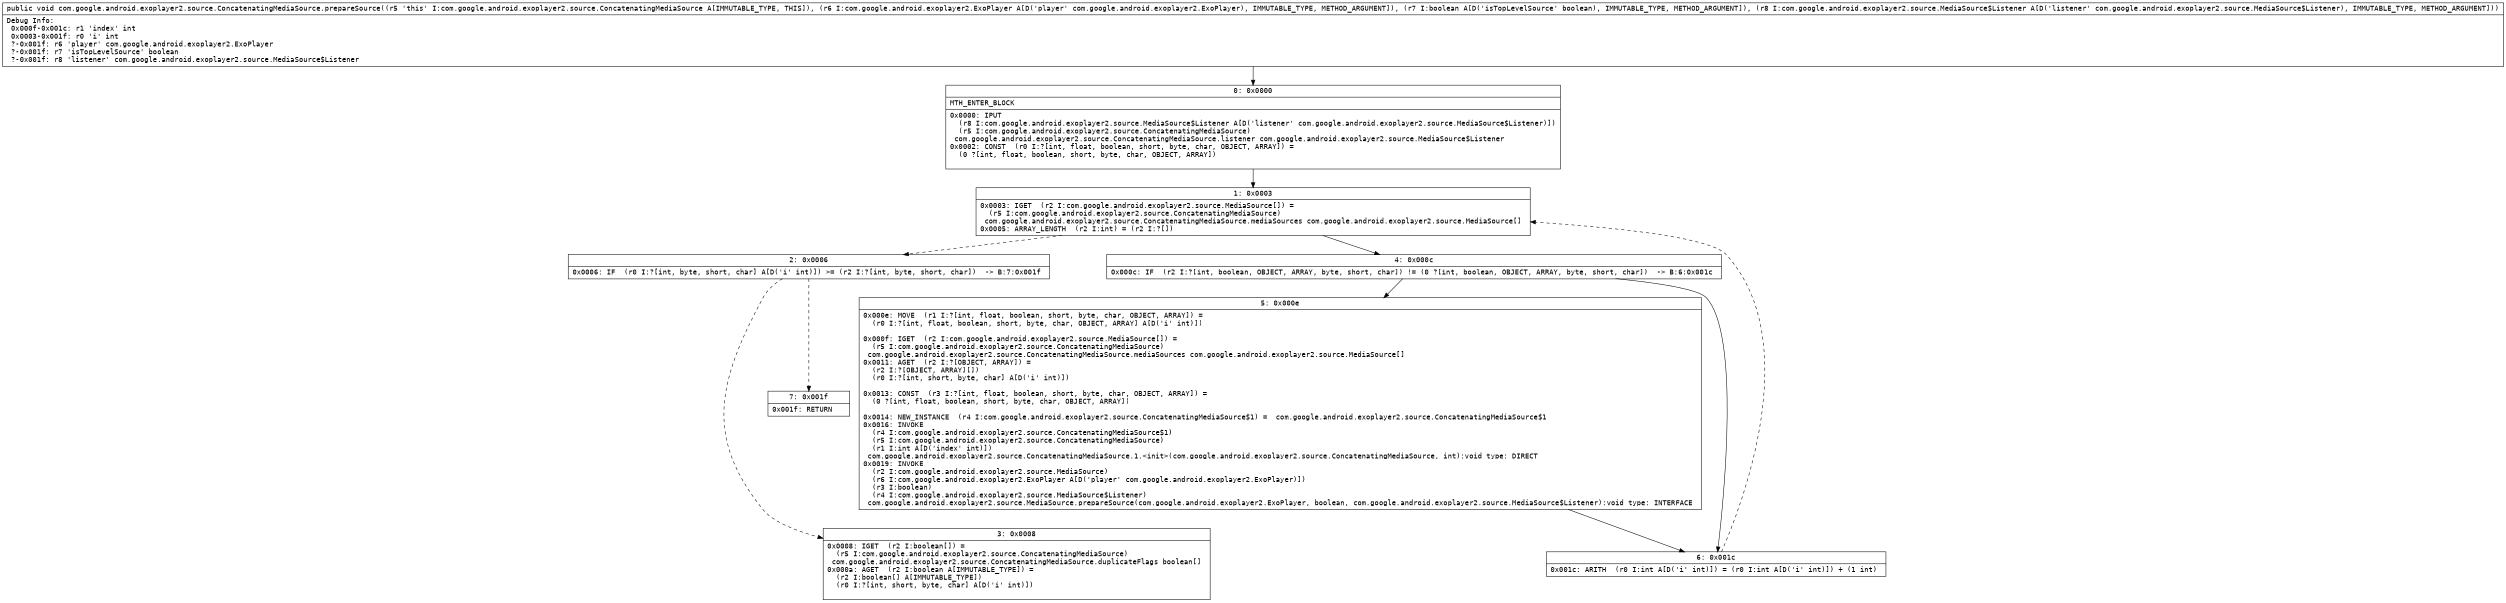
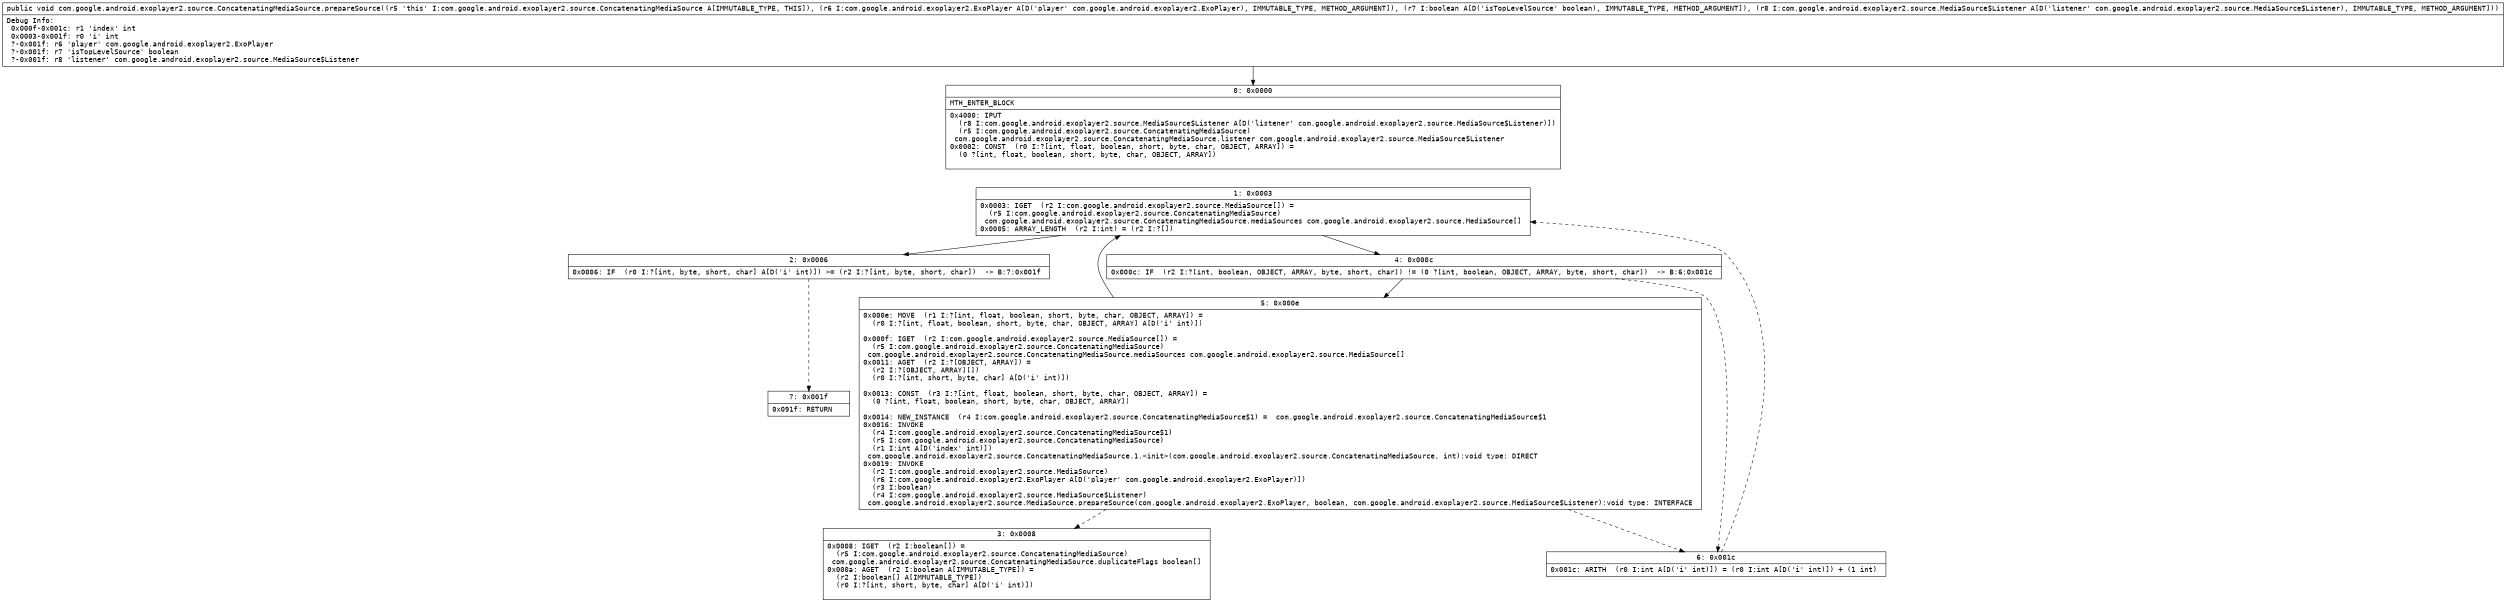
node "0: 0x0000": text "0x0000: IPUT" -> "0x4000: IPUT"
edge "0: 0x0000" -> "1: 0x0003": now "5: 0x000e" -> "1: 0x0003"
edge "1: 0x0003" -> "2: 0x0006": style dashed -> solid
edge "4: 0x000c" -> "6: 0x001c": style solid -> dashed
node "7: 0x001f": text "0x001f: RETURN" -> "0x091f: RETURN"
edge "2: 0x0006" -> "3: 0x0008": now "5: 0x000e" -> "3: 0x0008"
edge "5: 0x000e" -> "6: 0x001c": style solid -> dashed
